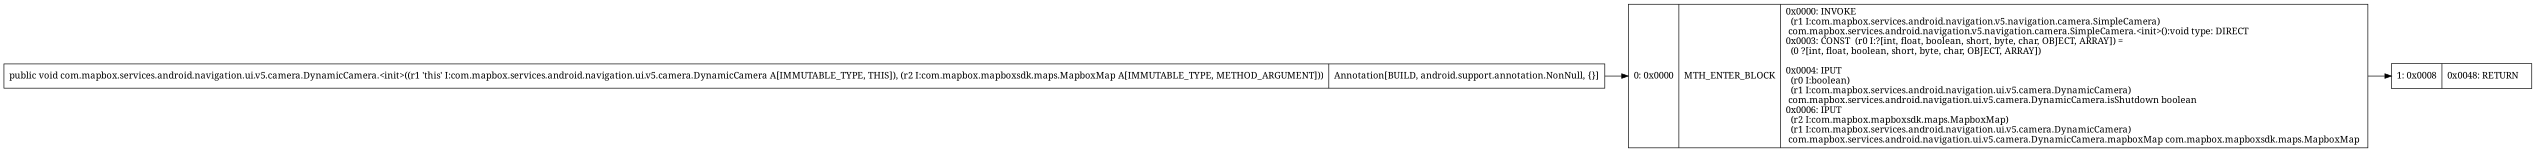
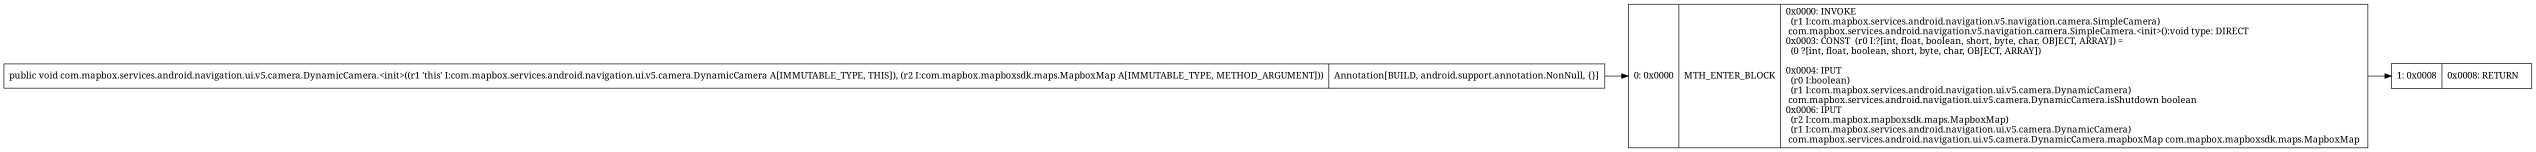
node "1: 0x0008": text "0x0048: RETURN" -> "0x0008: RETURN"
